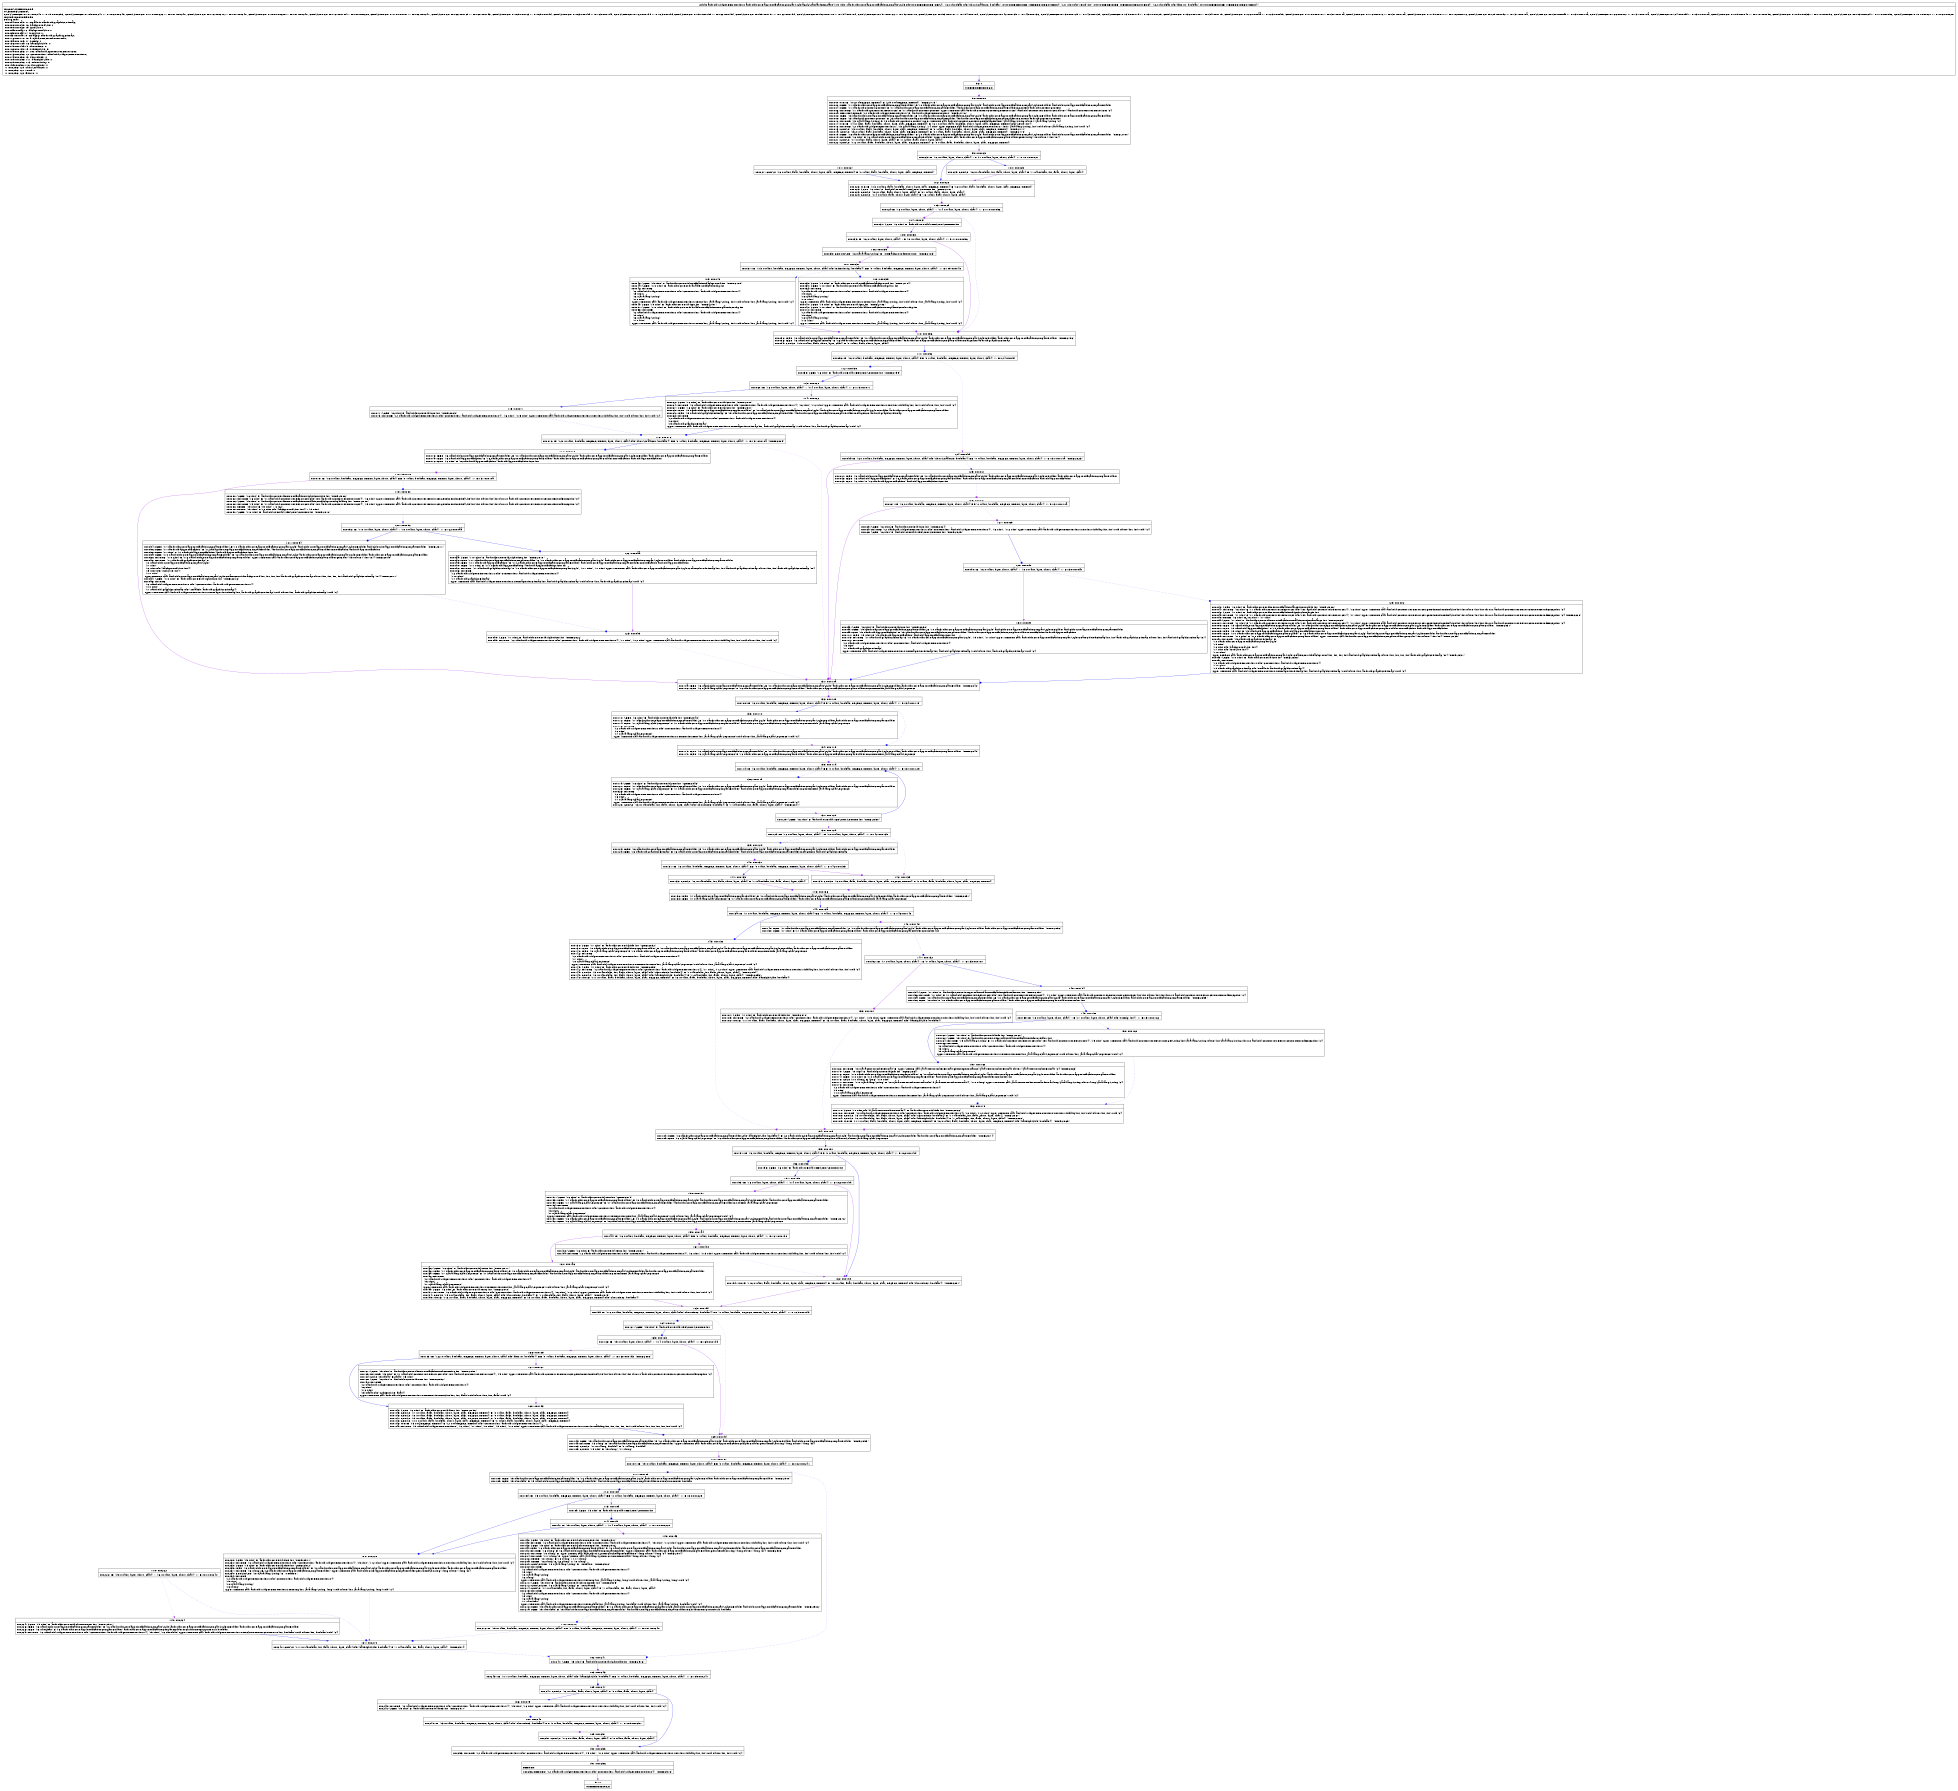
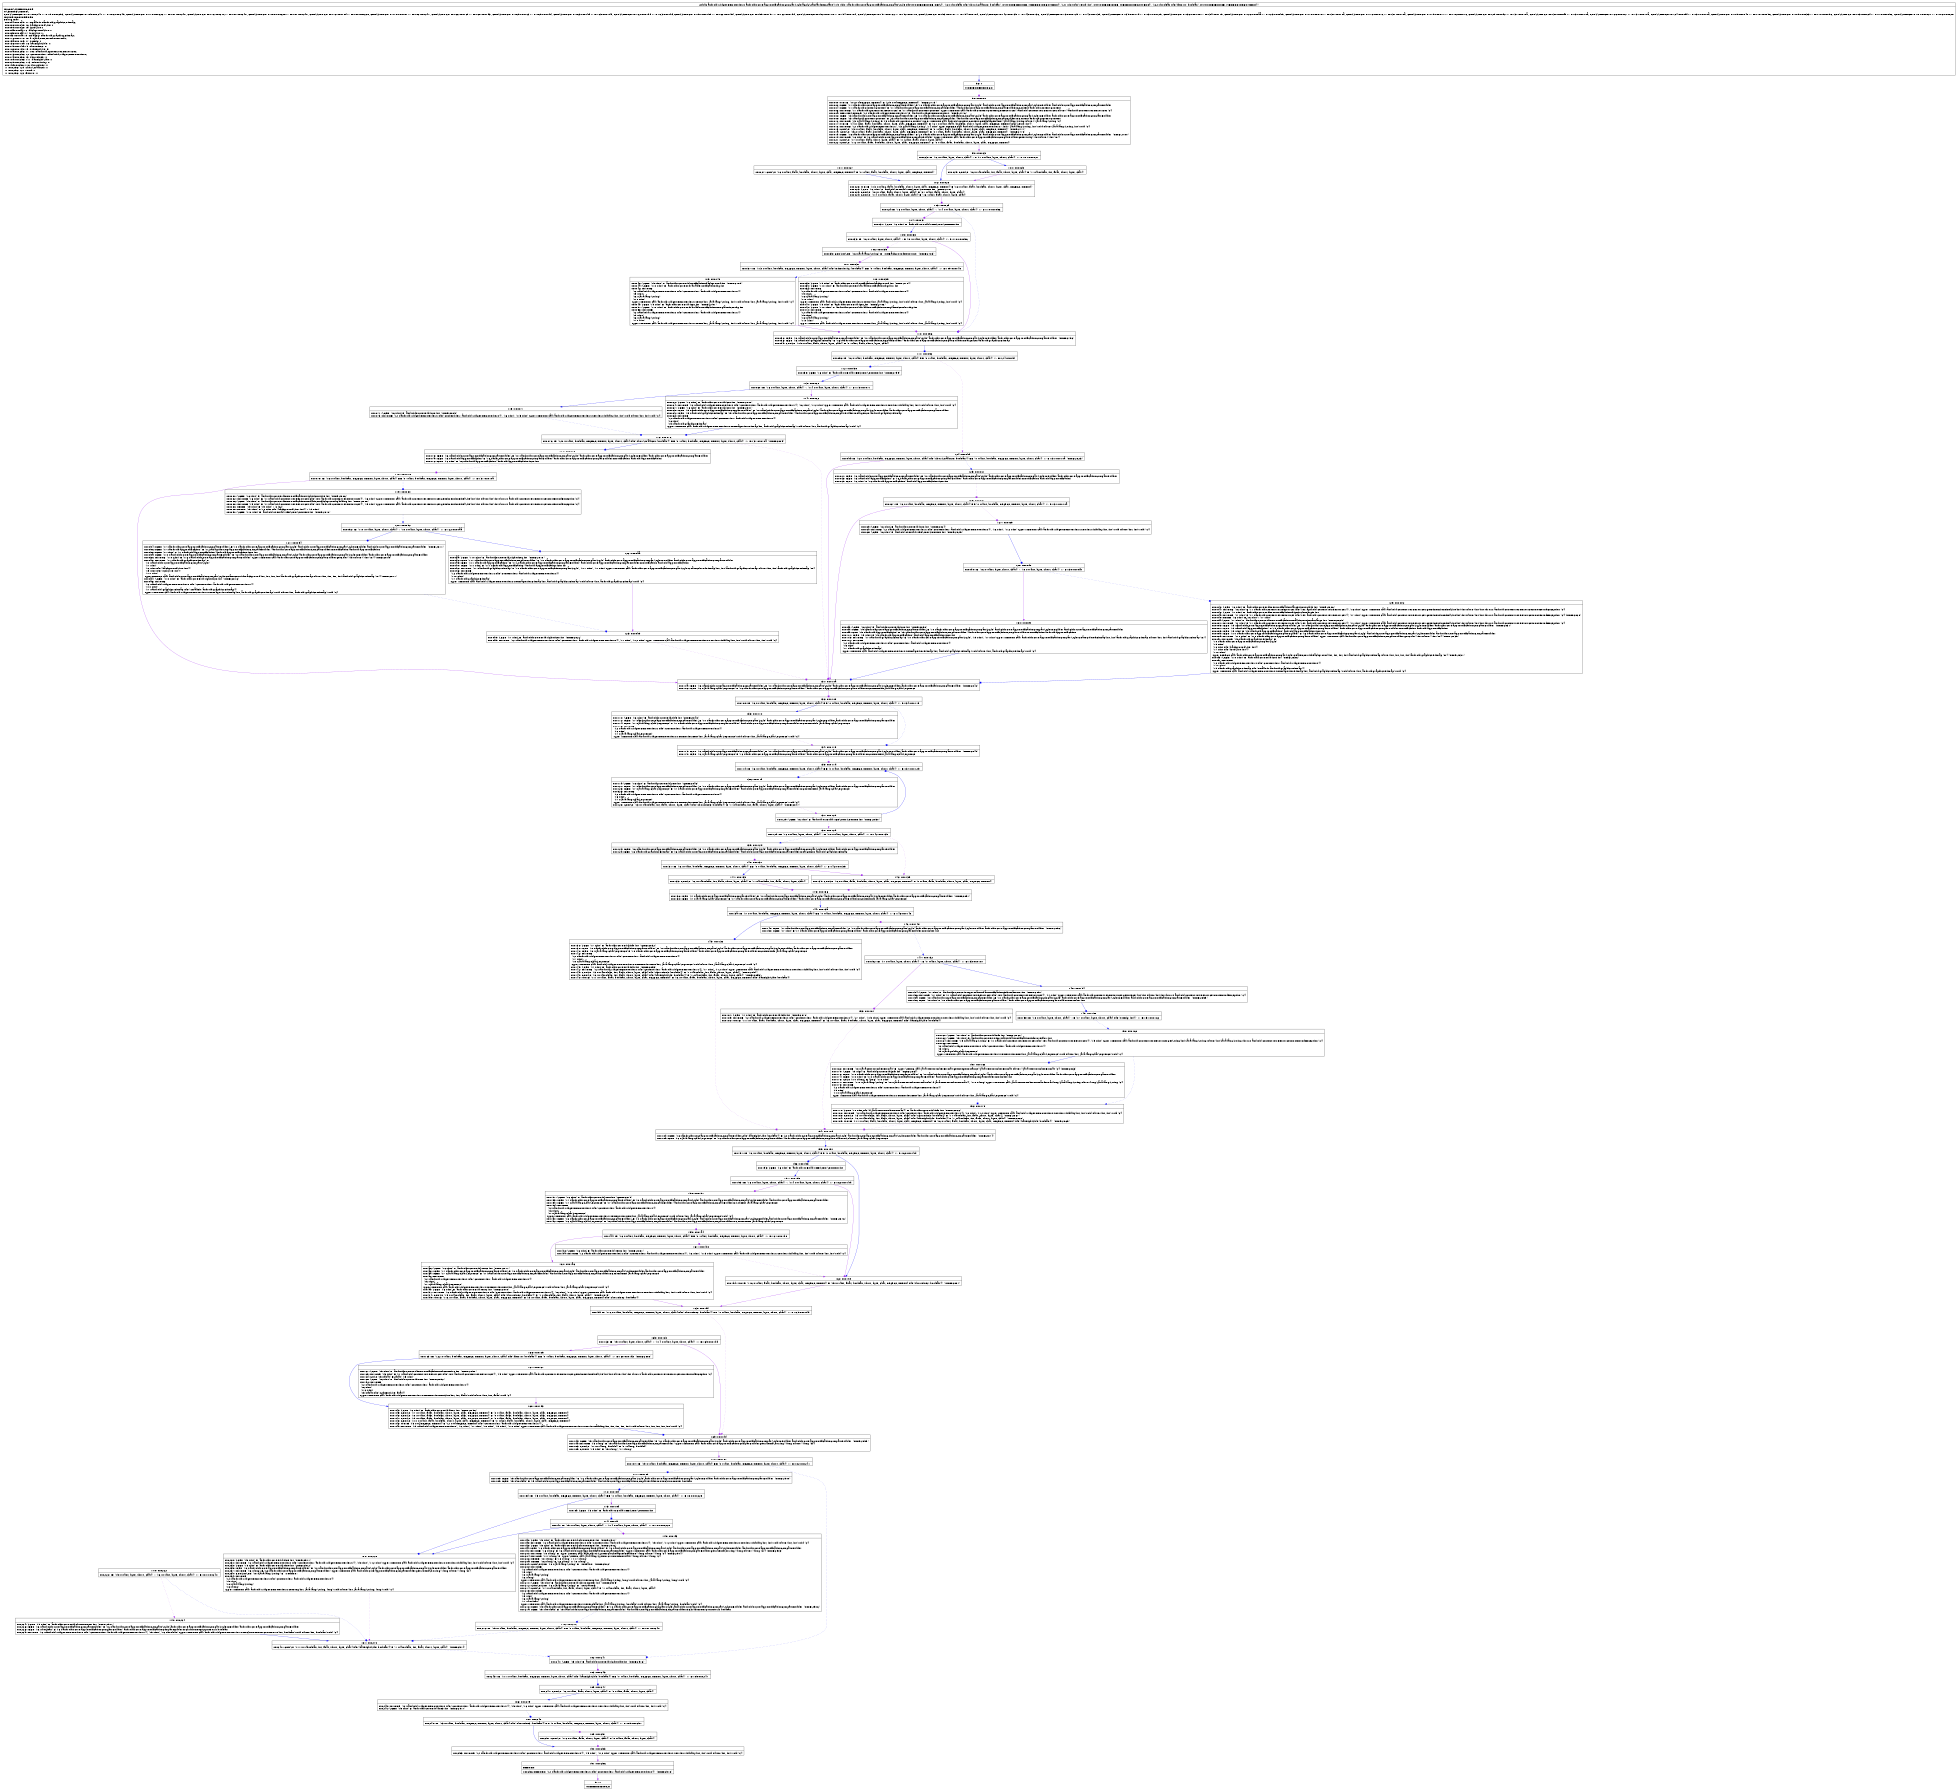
edge "107: 0x0037" -> "108: 0x0039": removed
edge "146: 0x014e" -> "147: 0x0152": arrowhead box -> normal
edge "149: 0x015e" -> "151: 0x016c": now "150: 0x0160" -> "151: 0x016c"
node "150: 0x0160": text "(r9 I:java.lang.CharSequence)" -> "(r9 I:java.public.CharSequence)"
node "164: 0x01c1": removed
edge "165: 0x01c3" -> "166: 0x01c5": style dotted -> solid
edge "166: 0x01c5" -> "167: 0x01c7": removed
edge "185: 0x0247" -> "190: 0x0253": now "187: 0x024e" -> "190: 0x0253"
